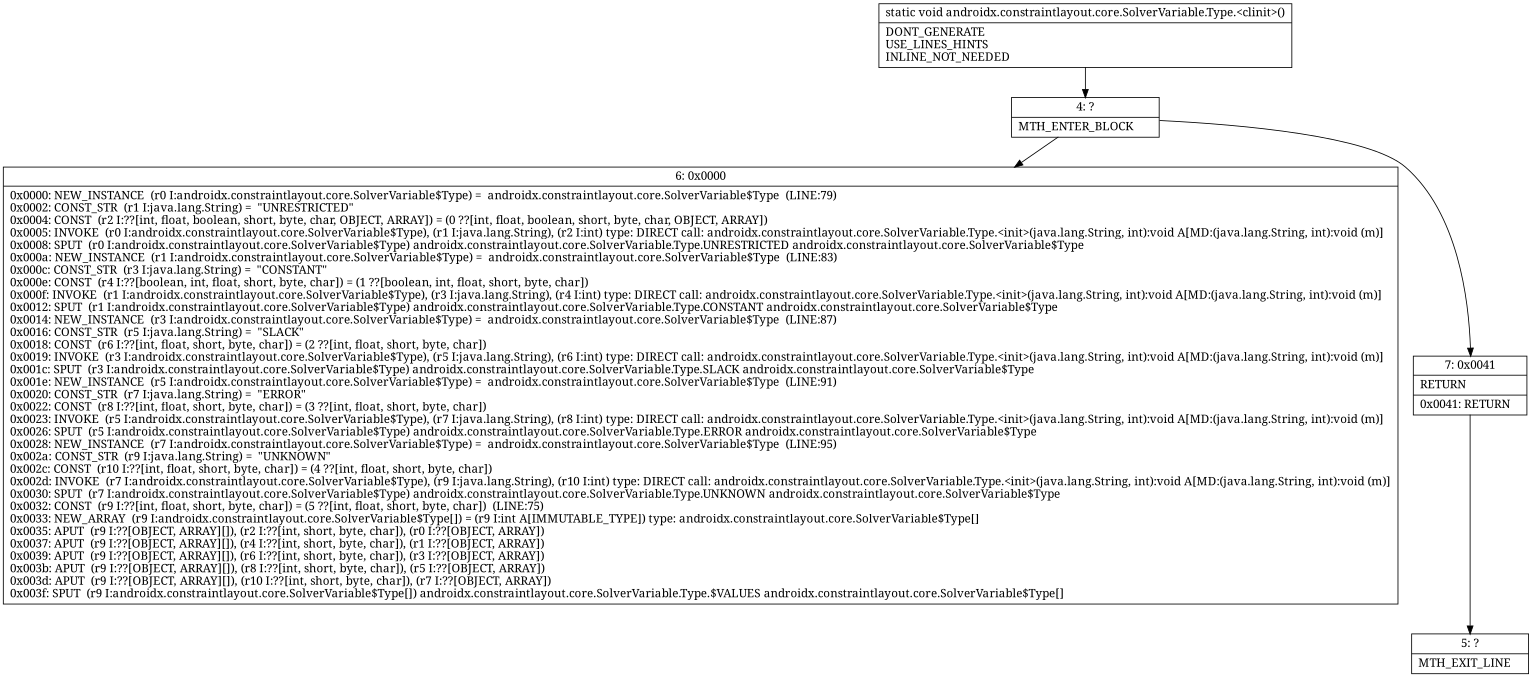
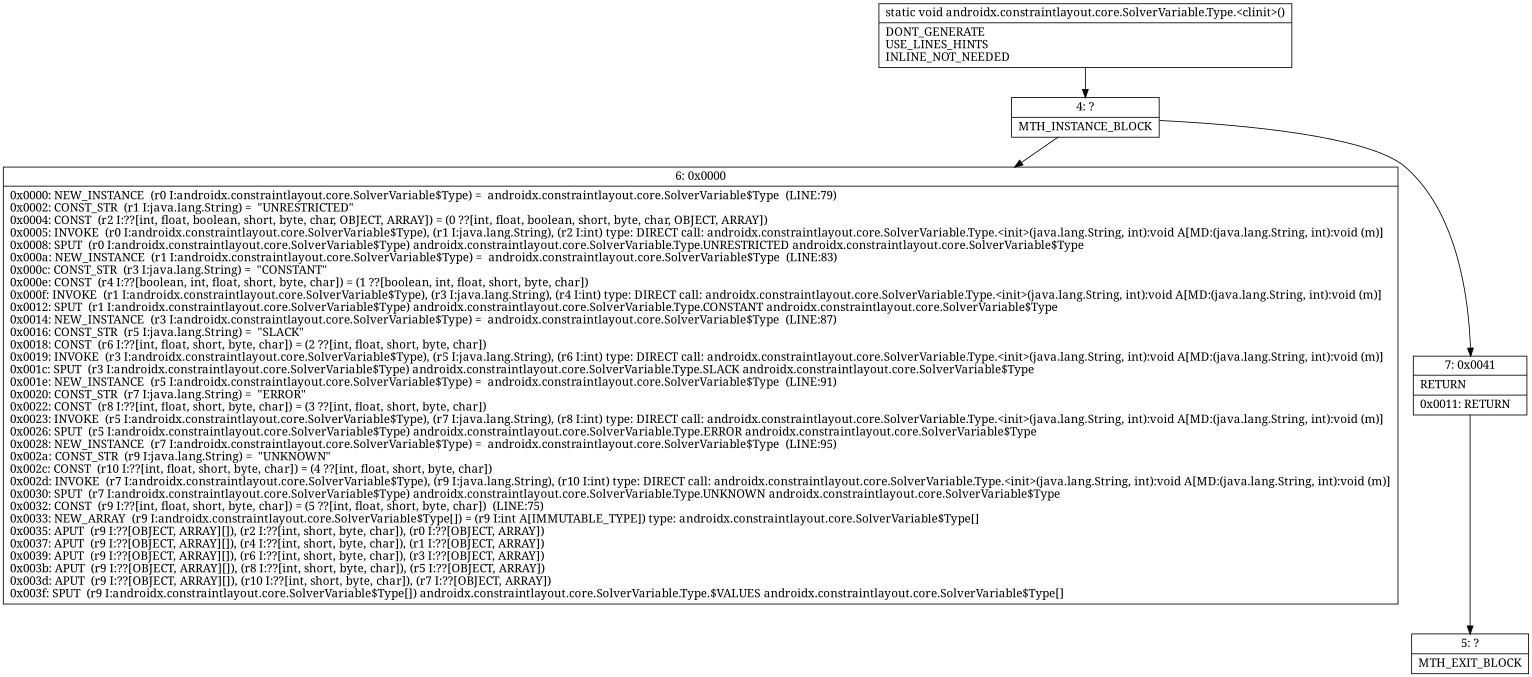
node "4: ?": text "MTH_ENTER_BLOCK" -> "MTH_INSTANCE_BLOCK"
node "7: 0x0041": text "0x0041: RETURN" -> "0x0011: RETURN"
node "5: ?": text "MTH_EXIT_LINE" -> "MTH_EXIT_BLOCK"
